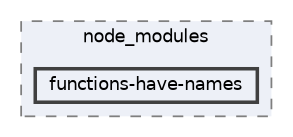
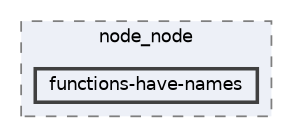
cluster "node_modules": label "node_modules" -> "node_node"
